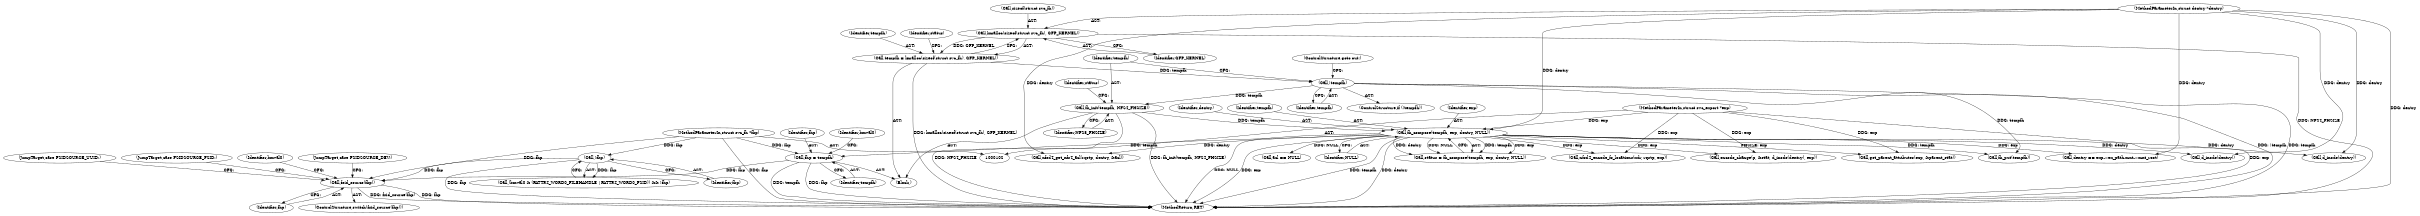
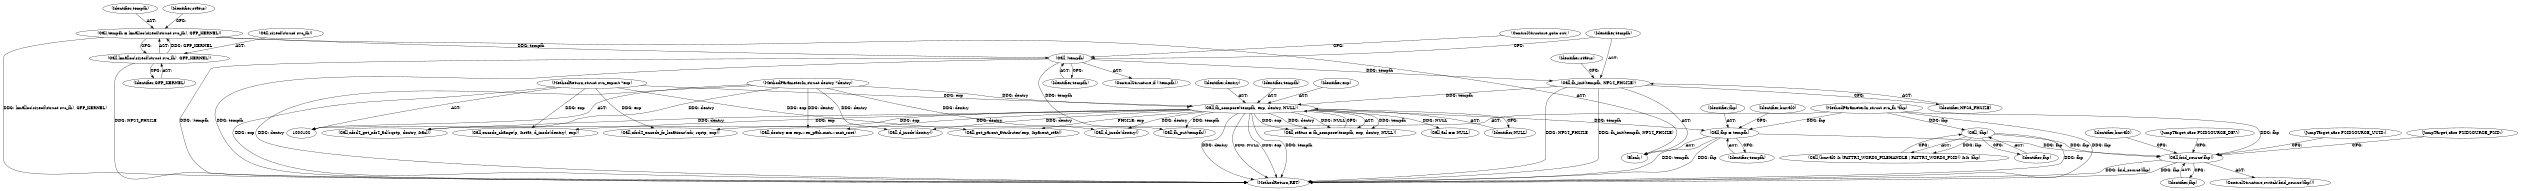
edge "(MethodParameterIn,struct dentry *dentry)" -> "(Call,kmalloc(sizeof(struct svc_fh), GFP_KERNEL))": now "(MethodParameterIn,struct dentry *dentry)" -> "1000102"
node "(MethodParameterIn,struct svc_export *exp)": label "(MethodParameterIn,struct svc_export *exp)" -> "(MethodReturn,struct svc_export *exp)"
edge "(Call,fh_compose(tempfh, exp, dentry, NULL))" -> "(Call,dentry == exp->ex_path.mnt->mnt_root)": label "DDG: exp" -> "DDG: dentry"
